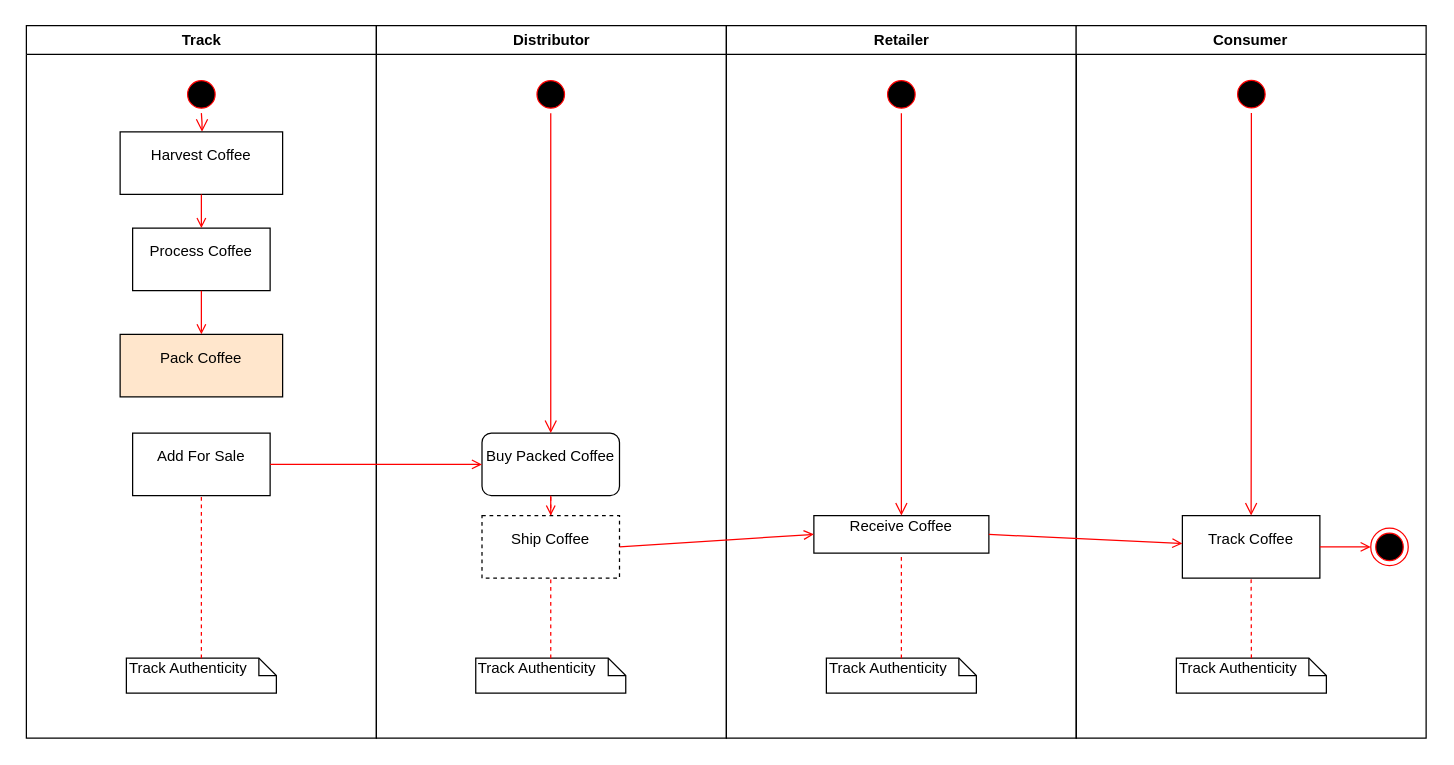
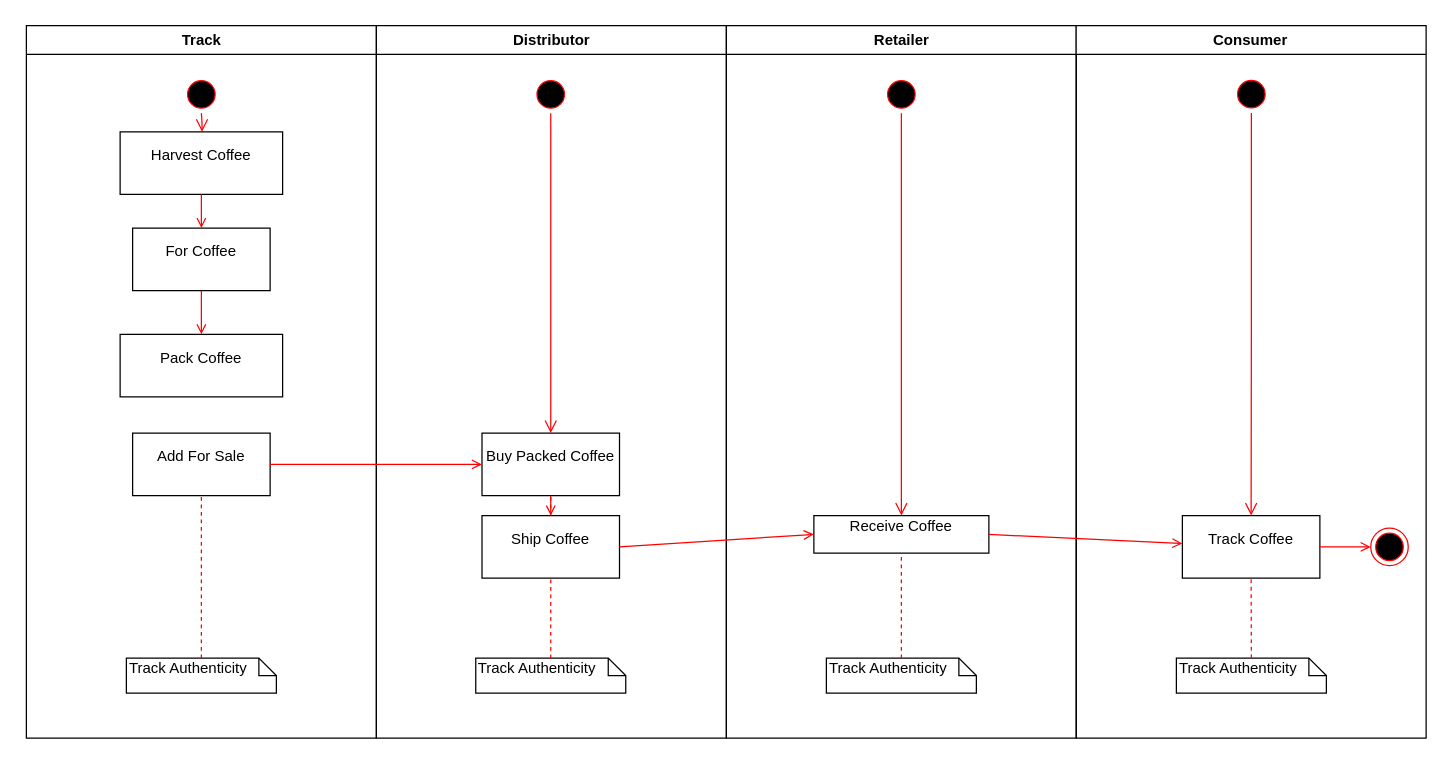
node "Process Coffee": label "Process Coffee" -> "For Coffee"
node "Pack Coffee": fillcolor #ffe6cc -> #ffffff
node "Buy Packed Coffee": shape rounded rectangle -> rectangle
node "Ship Coffee": style dashed -> solid
